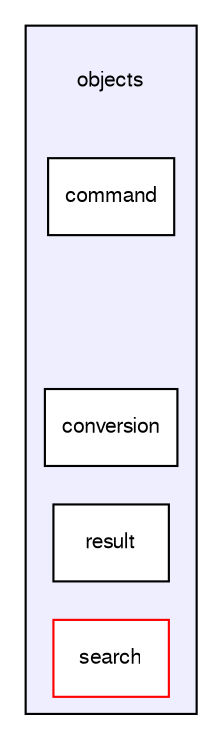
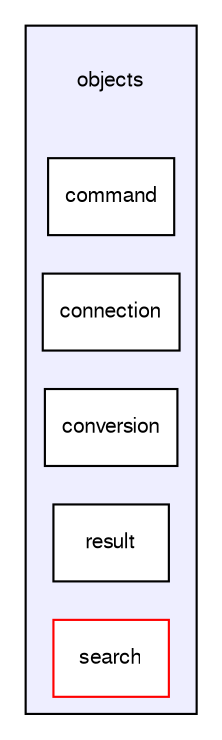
node "connection": added
